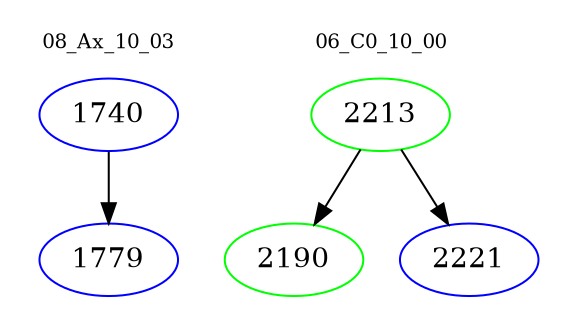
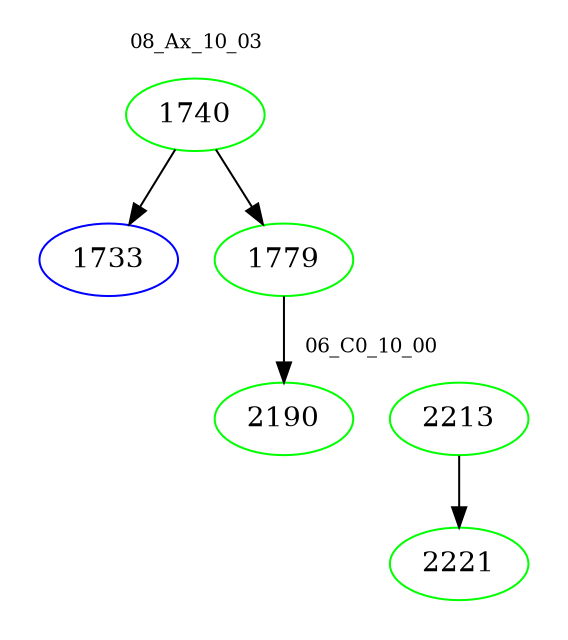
node "1740": color blue -> green
edge "2213" -> "2190": now "1779" -> "2190"
node "1779": color blue -> green
node "1733": added
node "2221": color blue -> green
